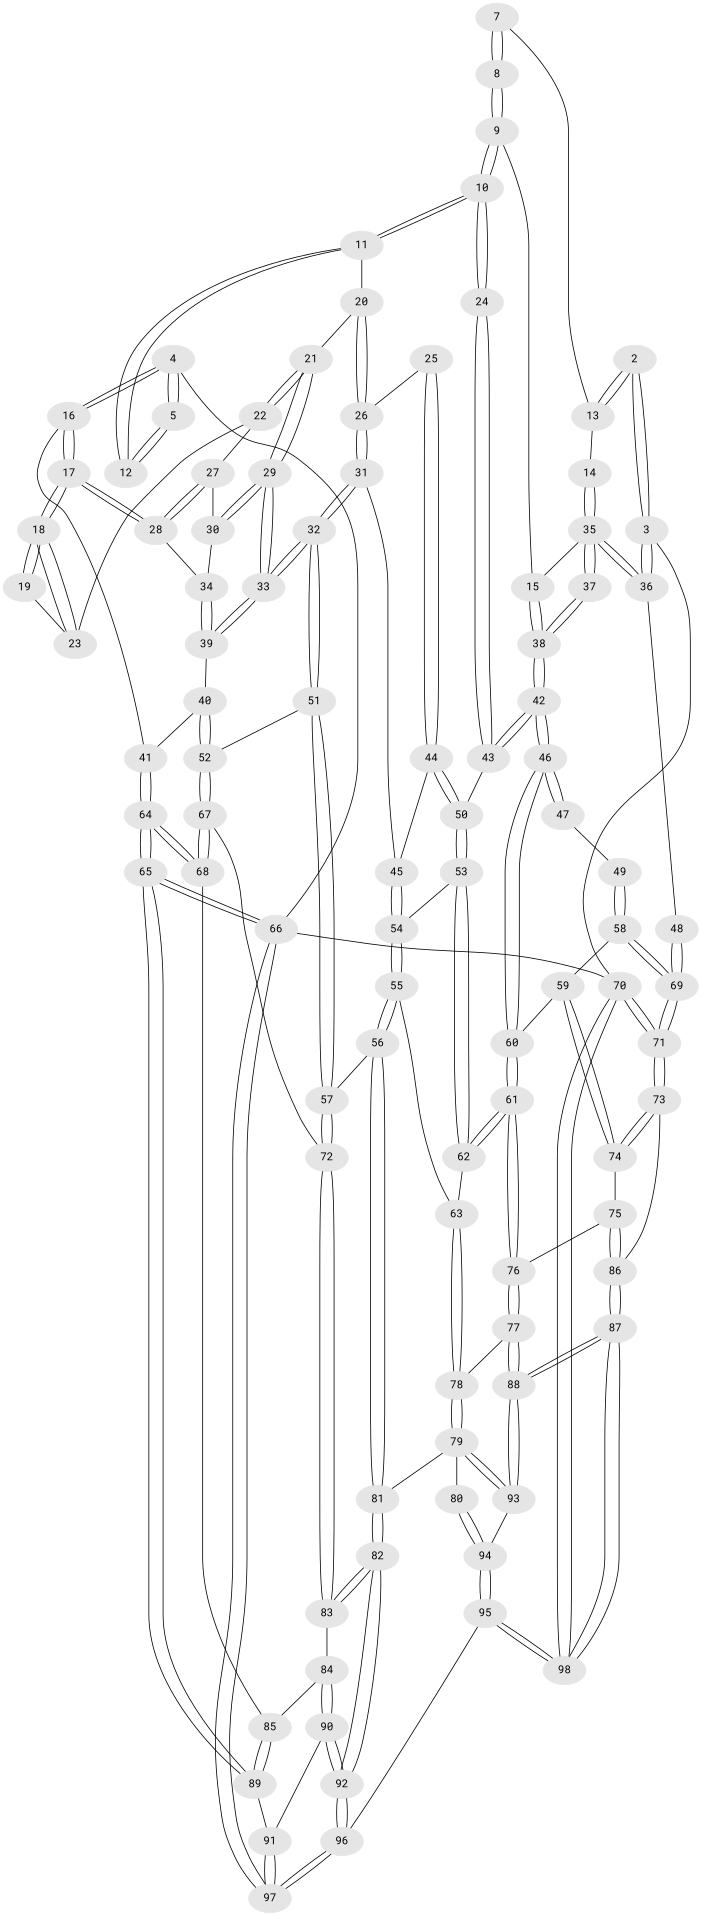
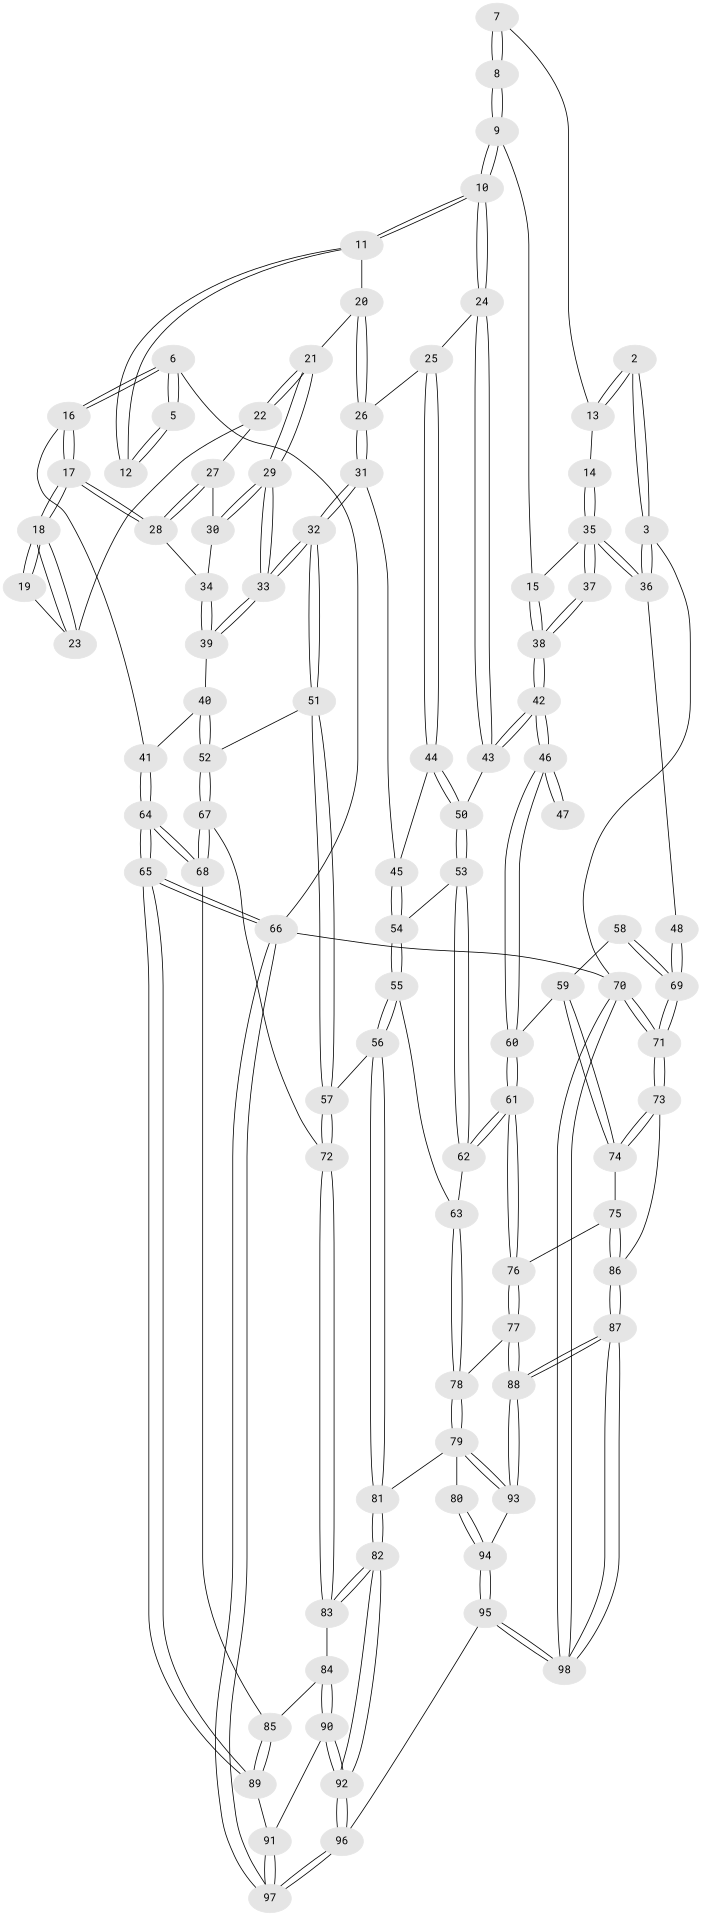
edge "24" -- "25": added
node "4": label "4" -> "6"
node "49": removed
